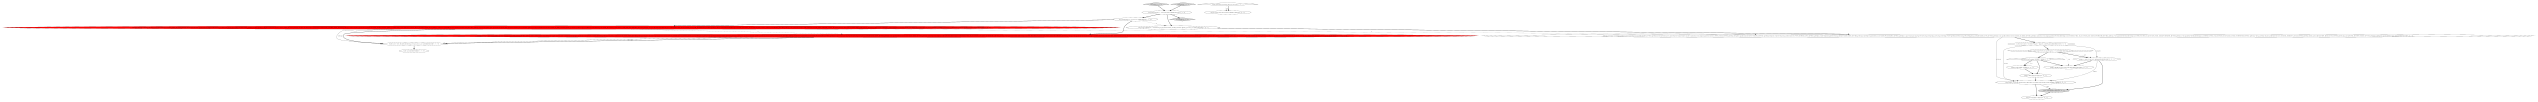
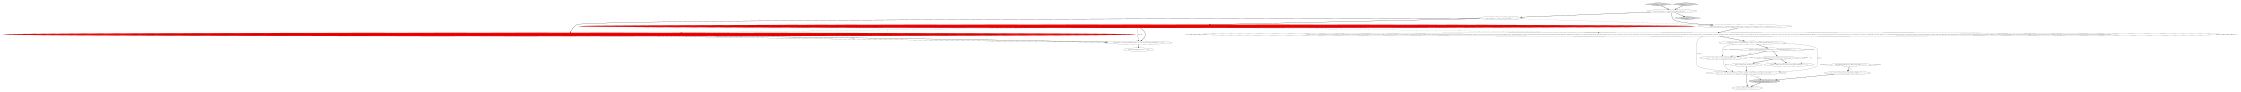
edge "plugins = new ArrayList<>(plugins)@@@8@@@['0', '0', '1']" -> "plugins.add(getTestTransportPlugin())@@@9@@@['0', '0', '1']": style bold -> dotted
node "plugins.add()@@@12@@@['0', '0', '1']": removed
edge "plugins = new ArrayList<>(plugins)@@@8@@@['0', '0', '1']" -> "return node@@@22@@@['0', '0', '1']": now "throw new RuntimeException(e)@@@20@@@['0', '0', '1']" -> "return node@@@22@@@['0', '0', '1']"
